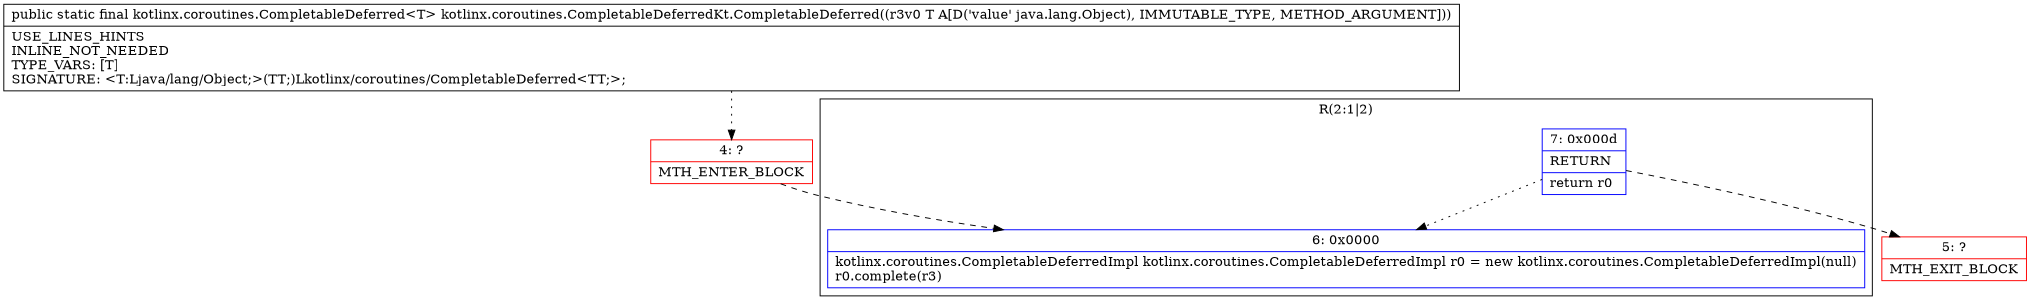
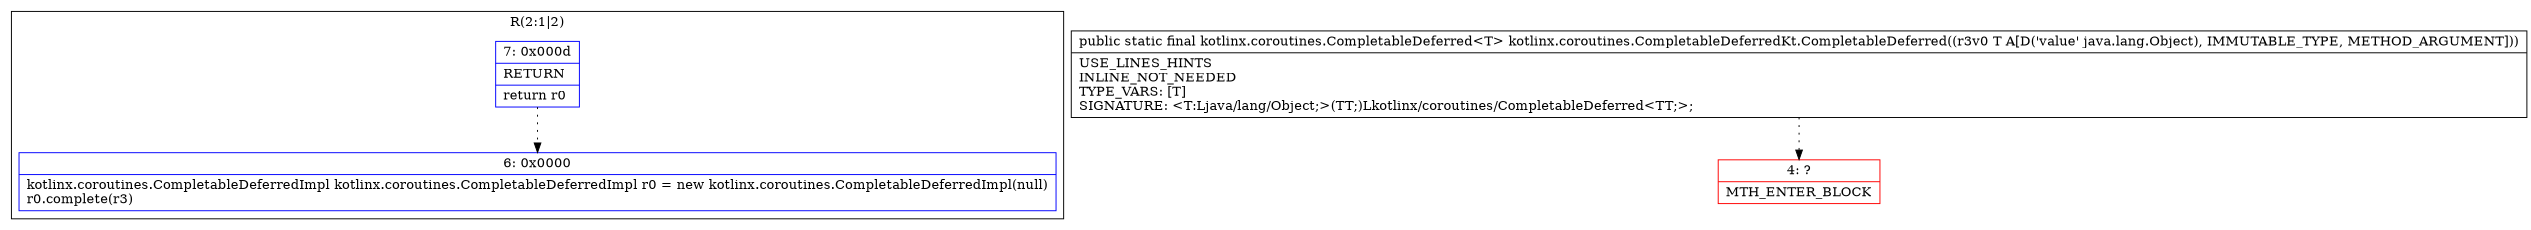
edge "4: ?" -> "6: 0x0000": removed
node "5: ?": removed
